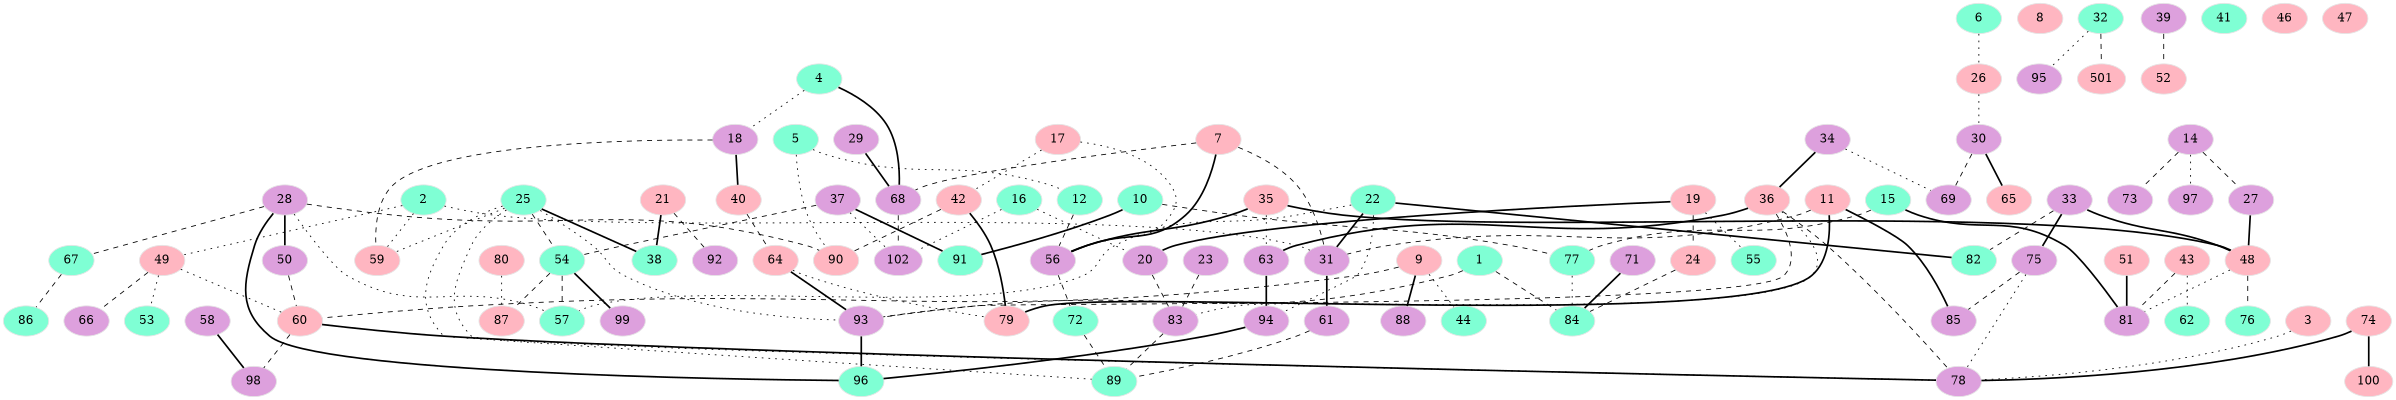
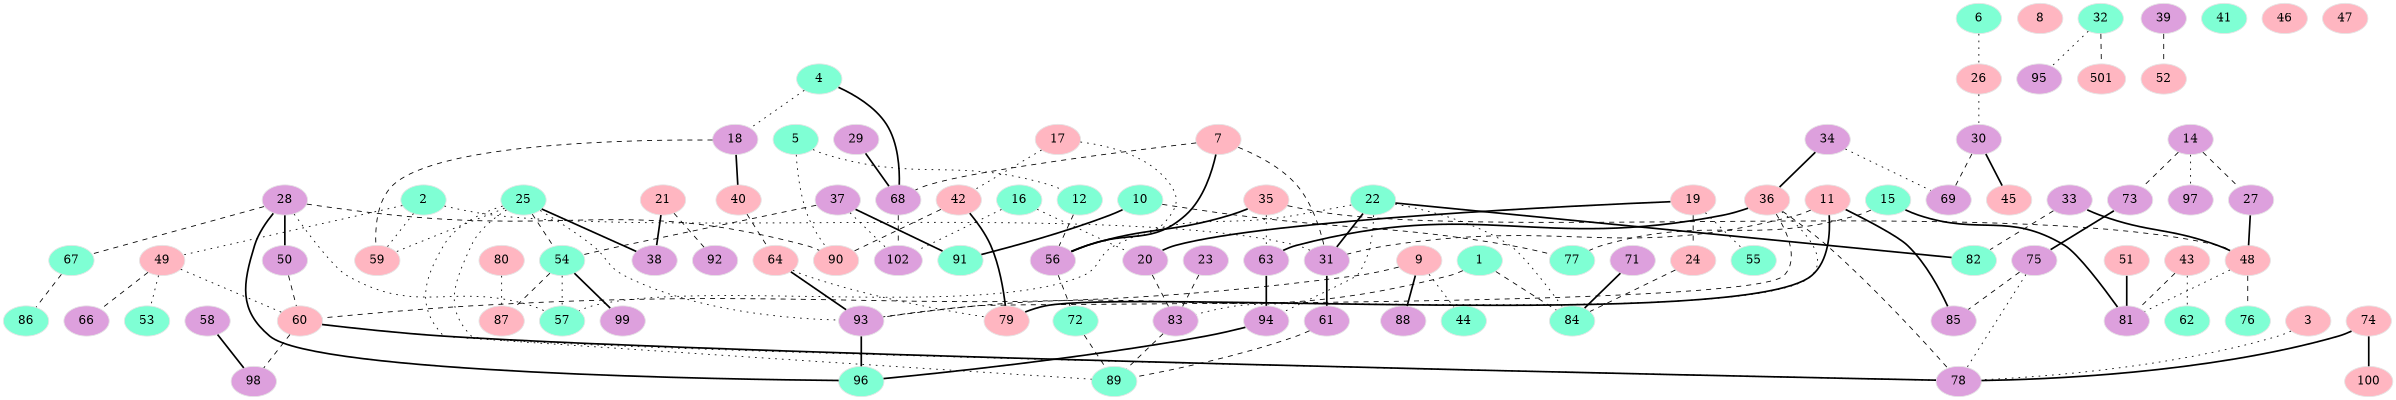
node "65": label "65" -> "45"
edge "35" -- "48": style bold -> dashed
edge "33" -- "75": now "73" -- "75"
node "38": fillcolor aquamarine -> plum
edge "54" -- "57": style dashed -> dotted
edge "77" -- "84": now "22" -- "84"
